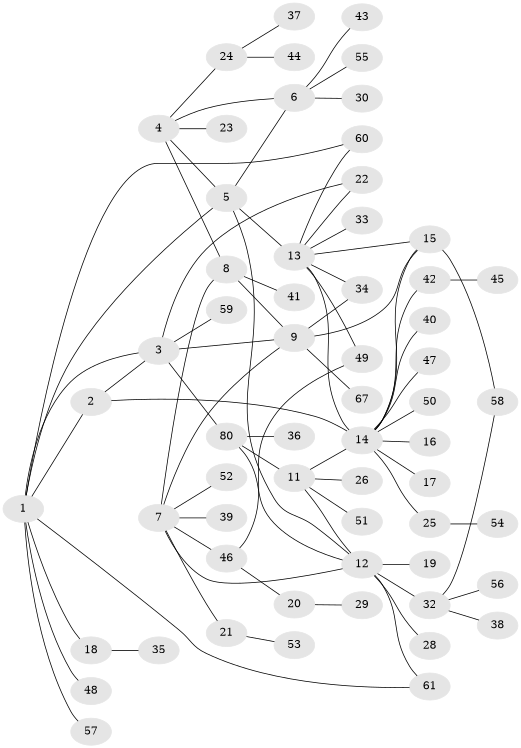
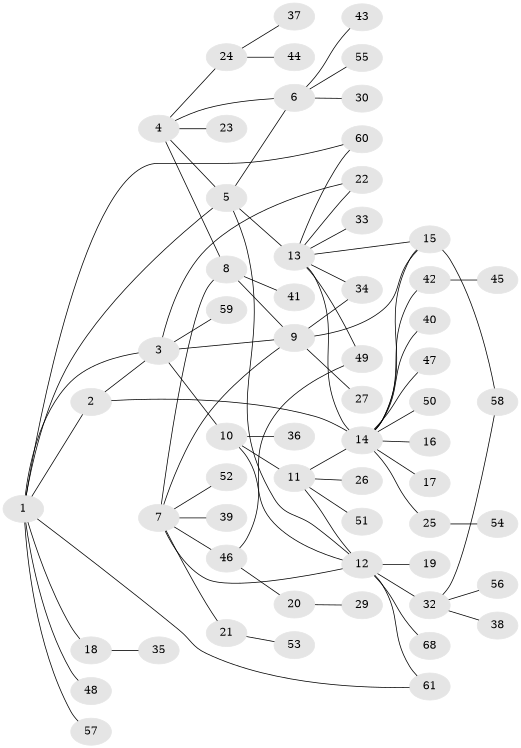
node "67": label "67" -> "27"
node "80": label "80" -> "10"
node "28": label "28" -> "68"
